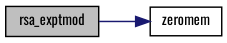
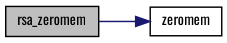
node "rsa_exptmod": label "rsa_exptmod" -> "rsa_zeromem"
